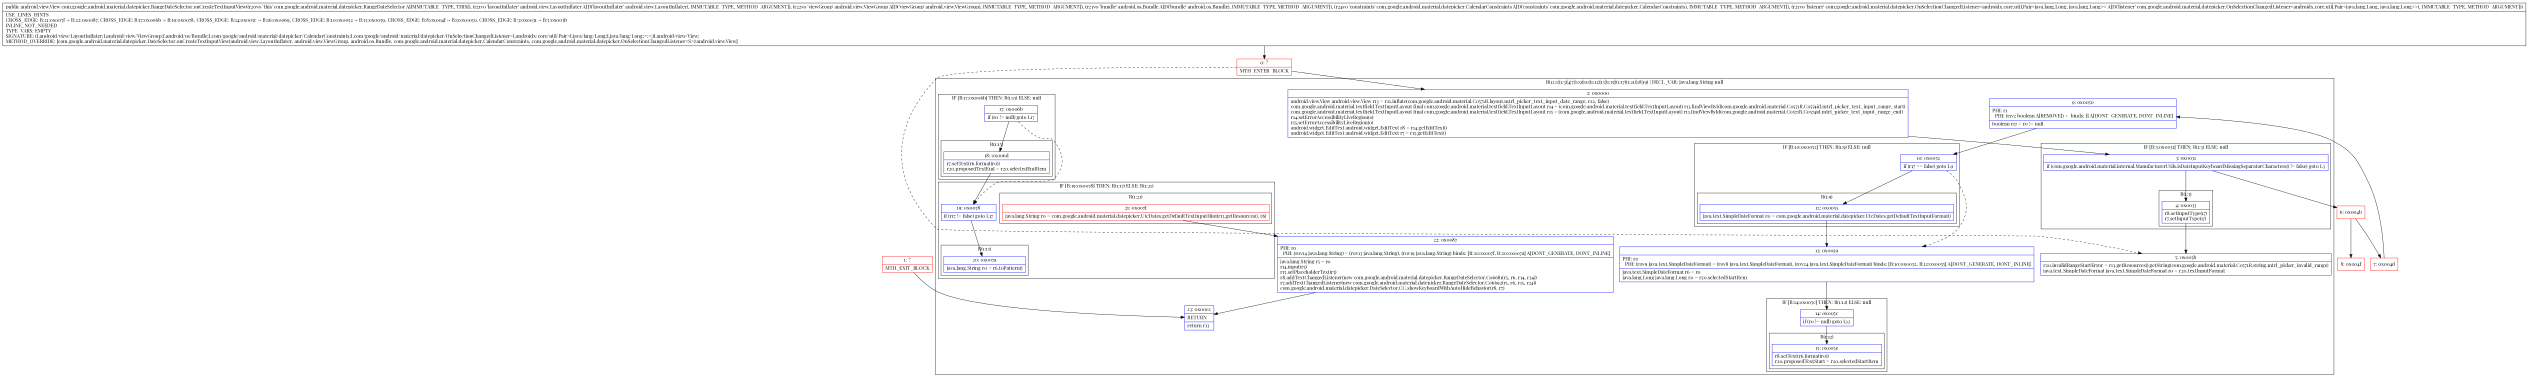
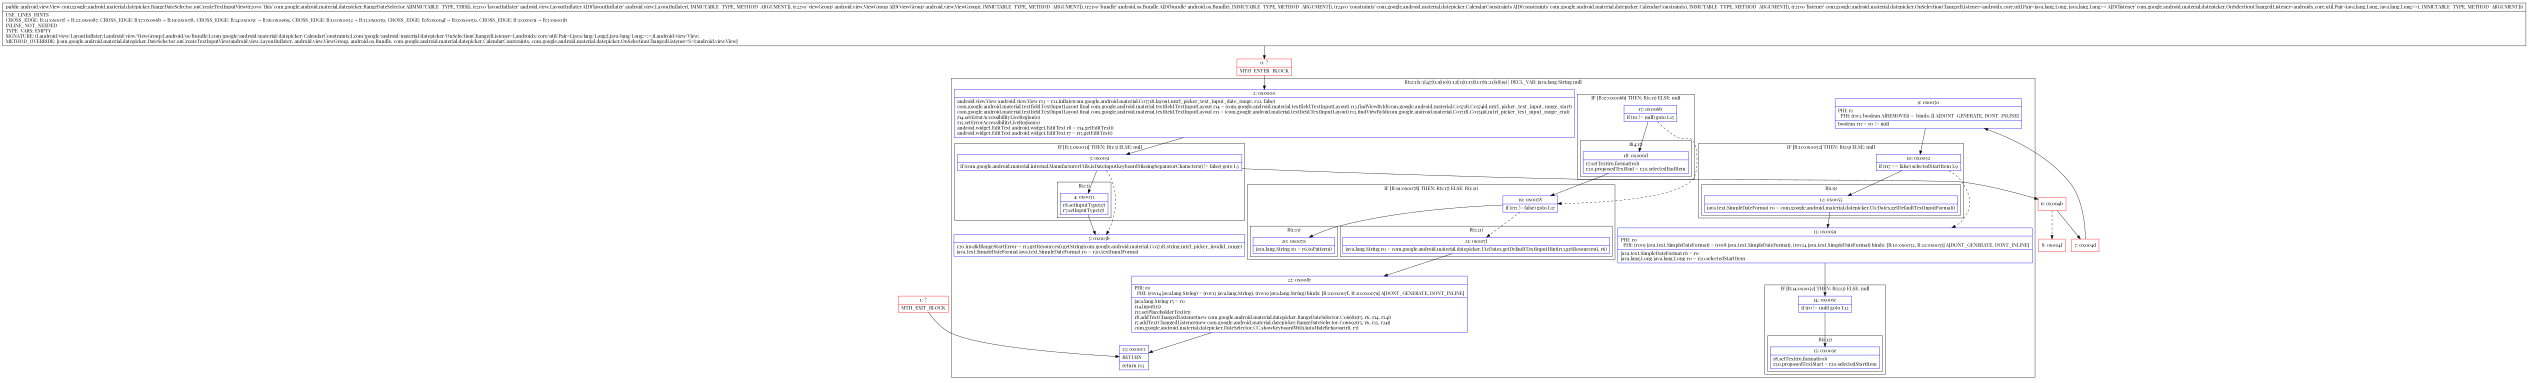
cluster "R(1:15)": label "R(1:15)" -> "R(4:15)"
node "10: 0x0052": text "if (r17 == false) goto L9" -> "if (r17 == false) selectedStartItem L9"
node "21: 0x007f": color red -> blue
edge "19: 0x0078" -> "21: 0x007f": added
edge "0: ?" -> "5: 0x003b": now "3: 0x0031" -> "5: 0x003b"
edge "6: 0x004b" -> "8: 0x004f": style solid -> dashed
